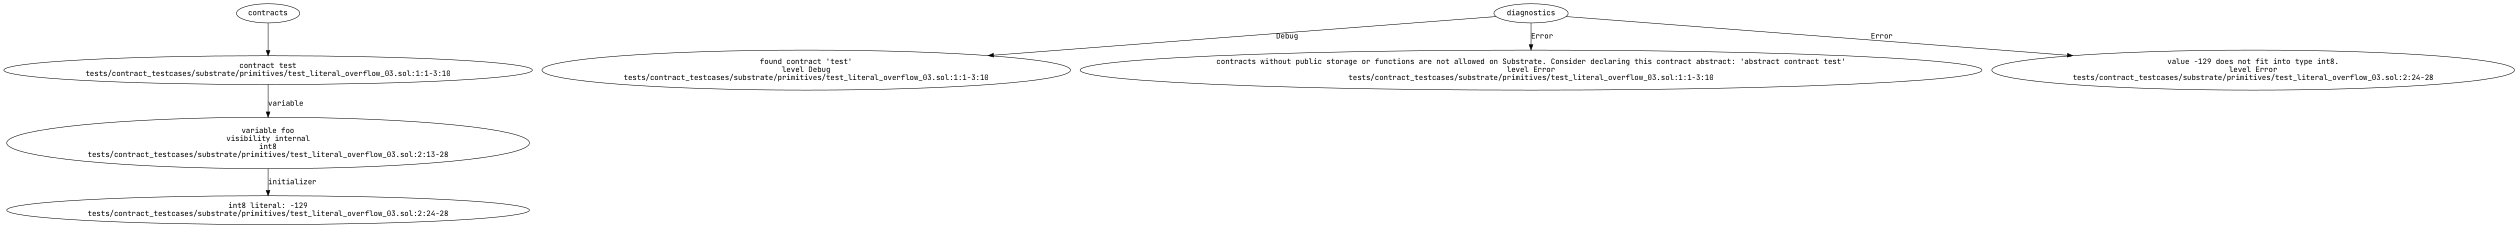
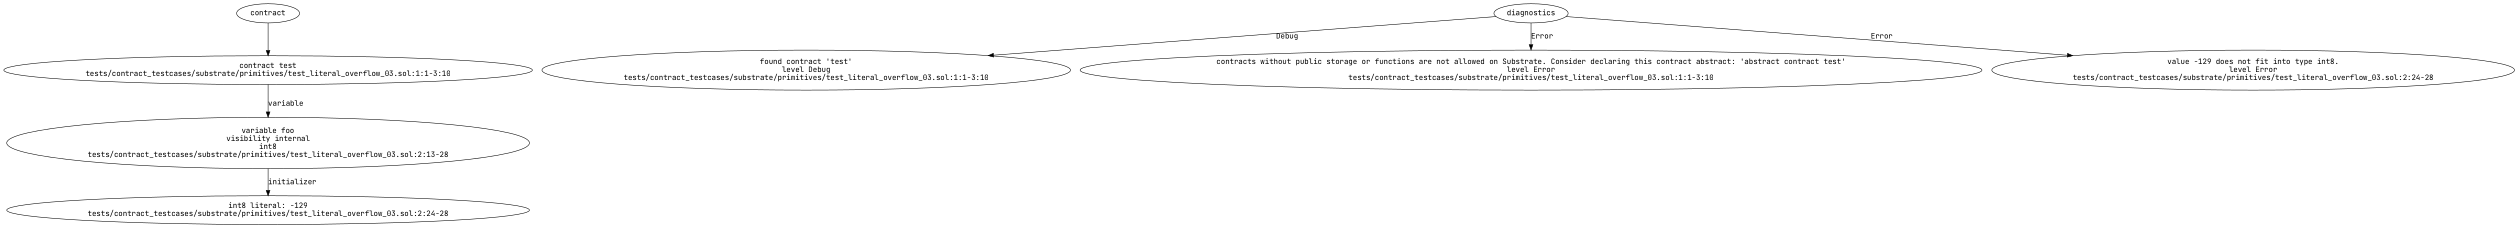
node "contracts": label "contracts" -> "contract"
